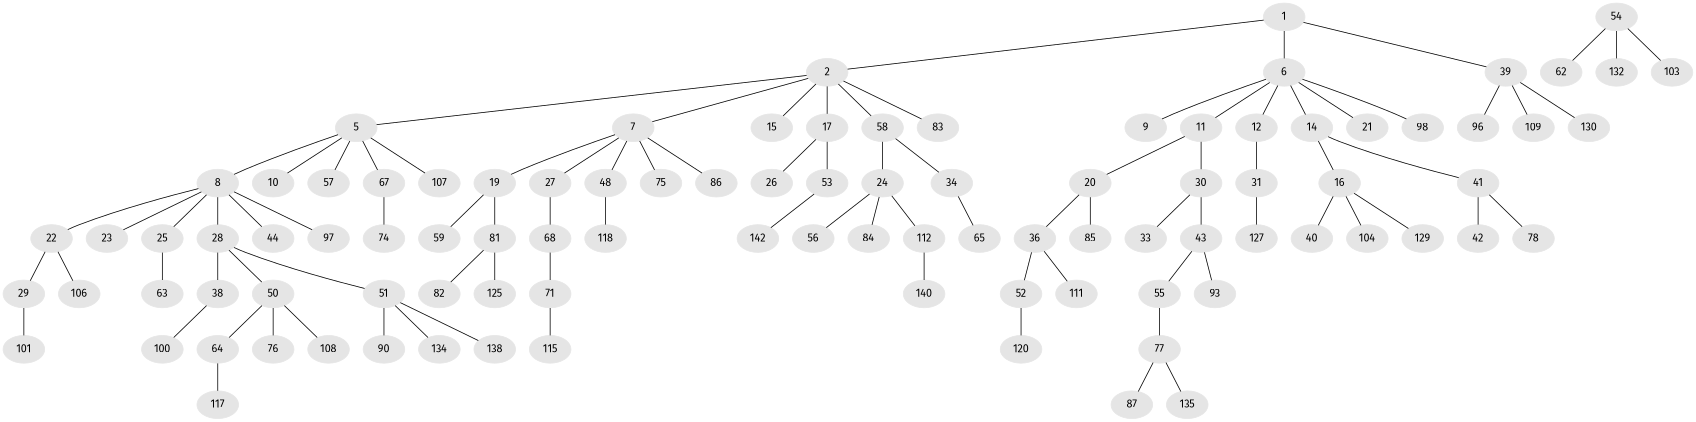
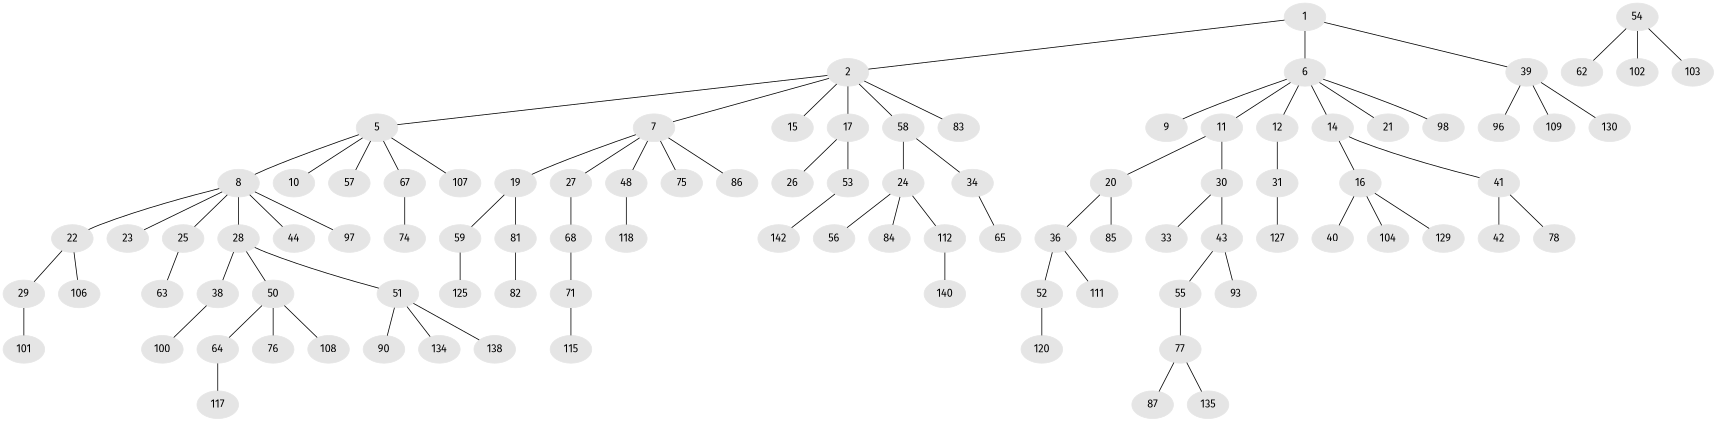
node "132": label "132" -> "102"
edge "81" -- "125": now "59" -- "125"
